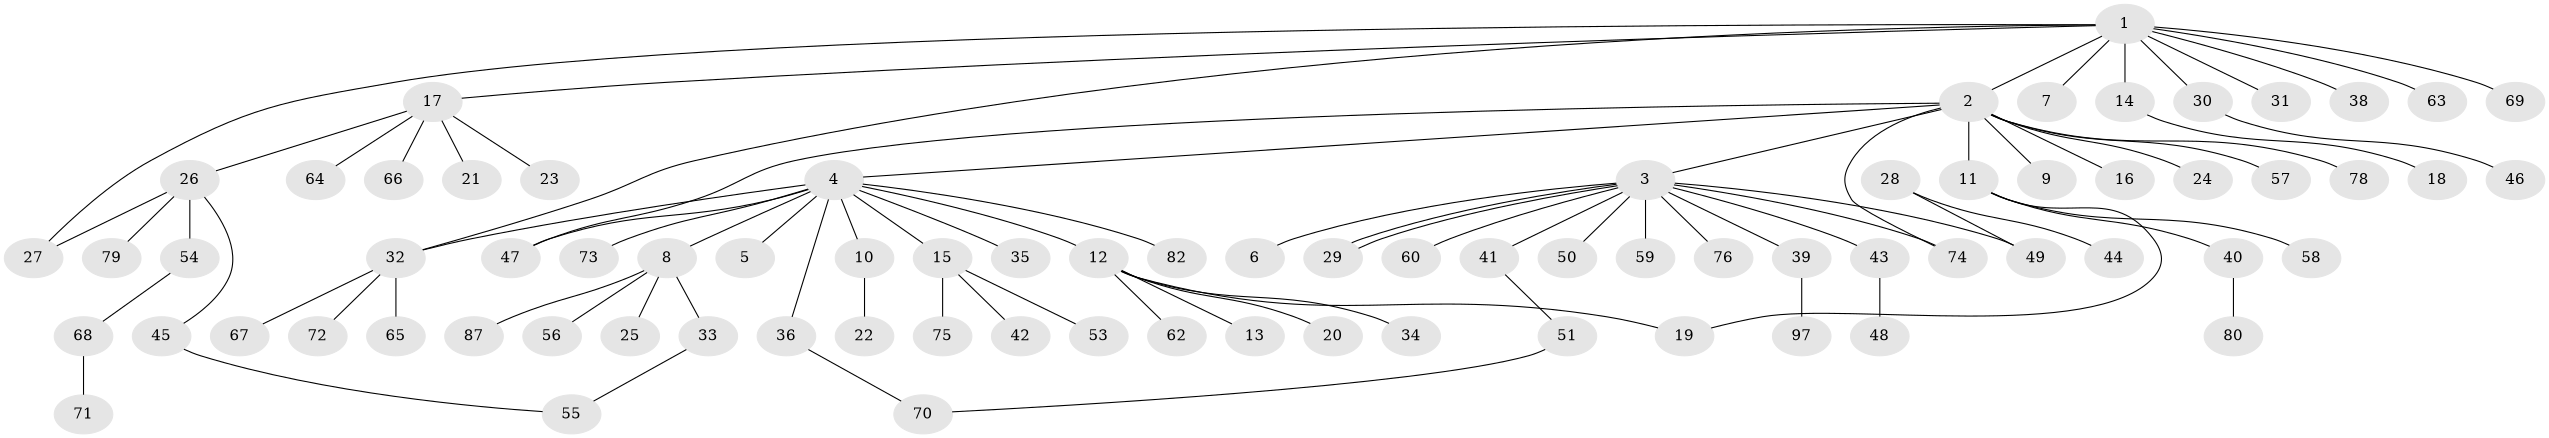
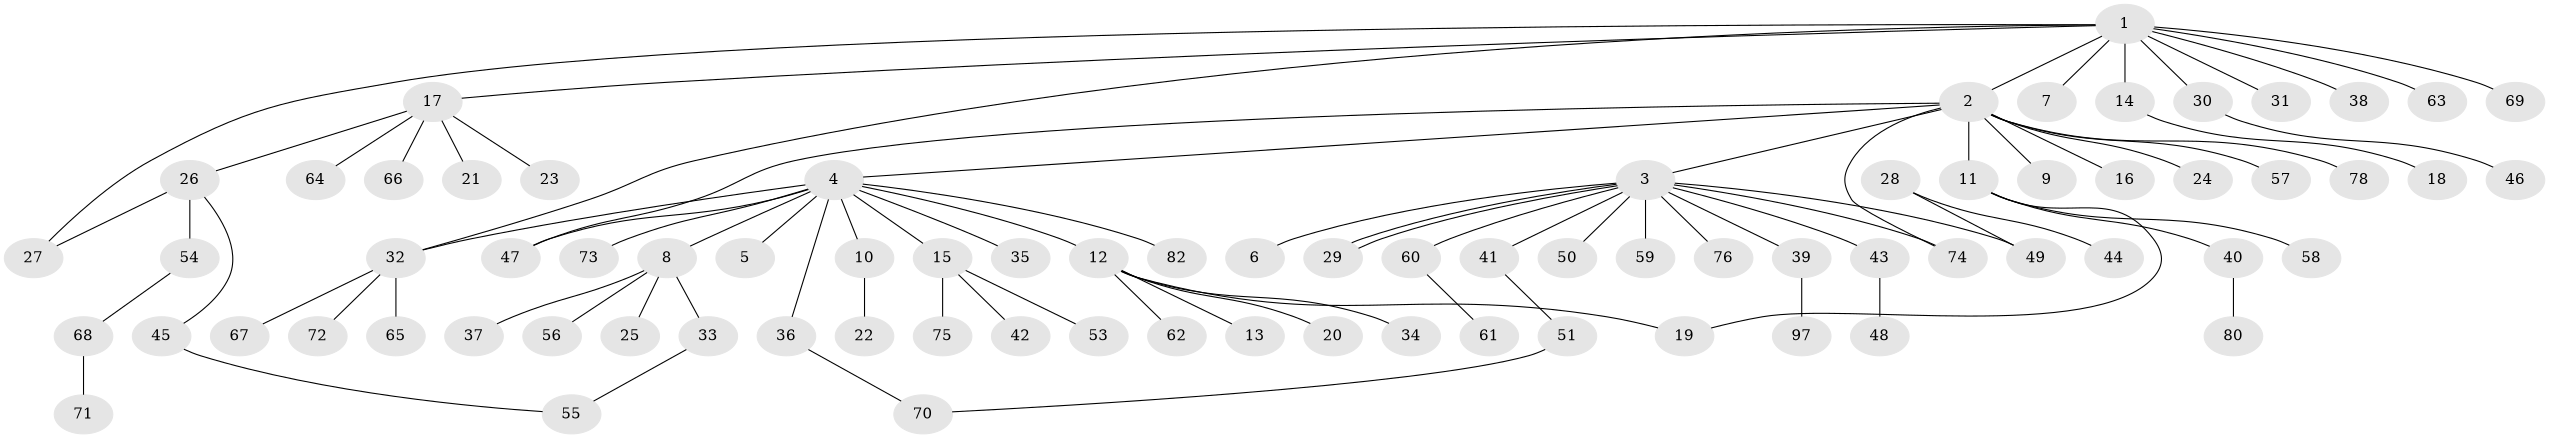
node "79": removed
node "87": label "87" -> "37"
node "61": added
